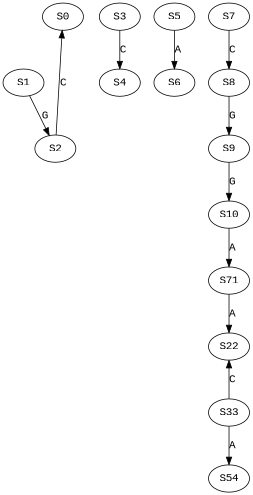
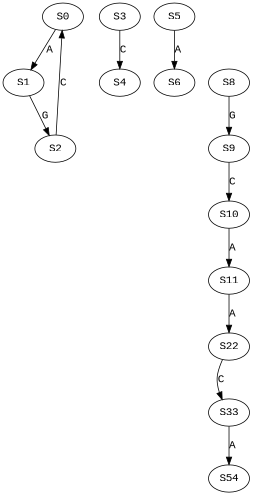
node "S7": removed
edge "S0" -> "S1": added, label "A"
edge "S9" -> "S10": label "G" -> "C"
node "S71": label "S71" -> "S11"
edge "S33" -> "S22": reversed
